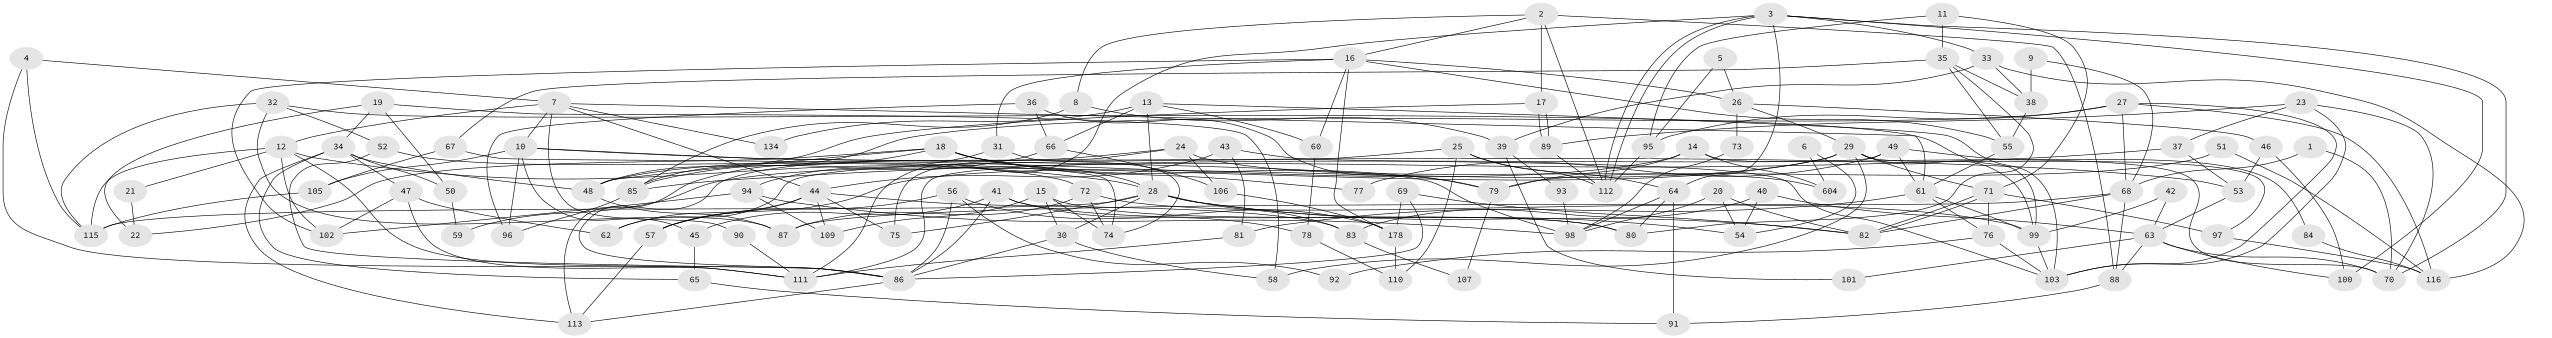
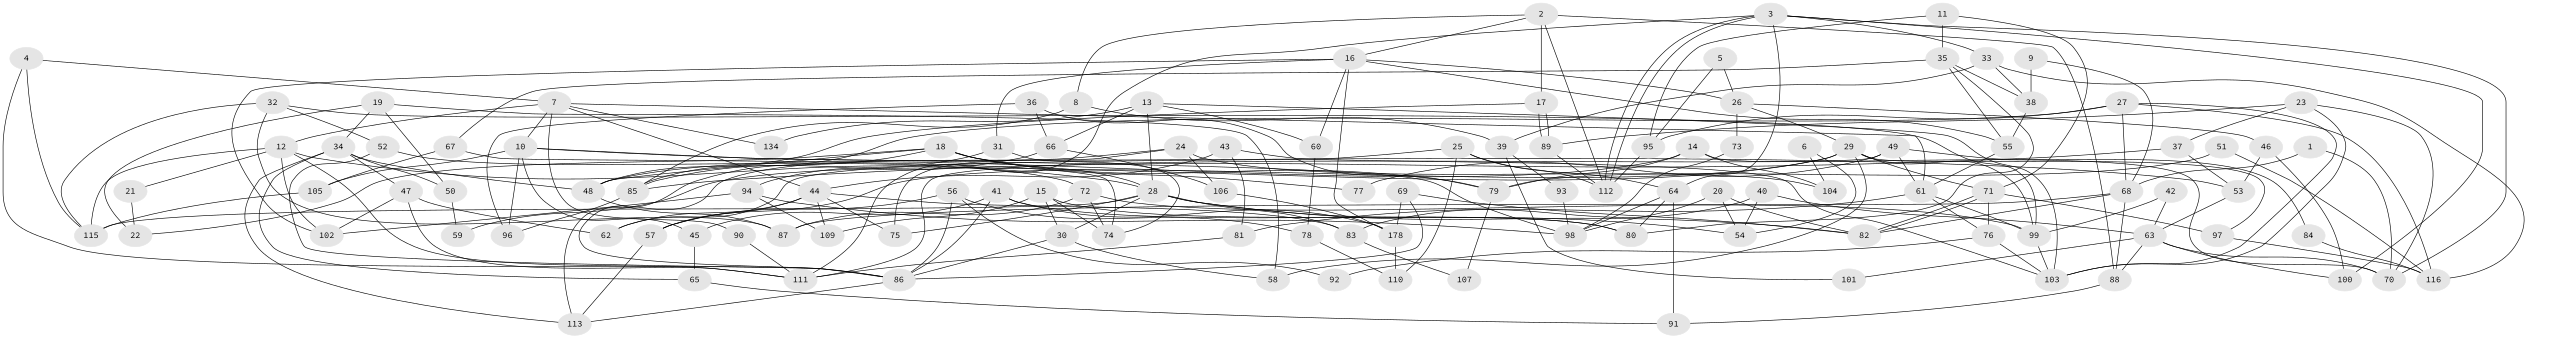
node "604": label "604" -> "104"
